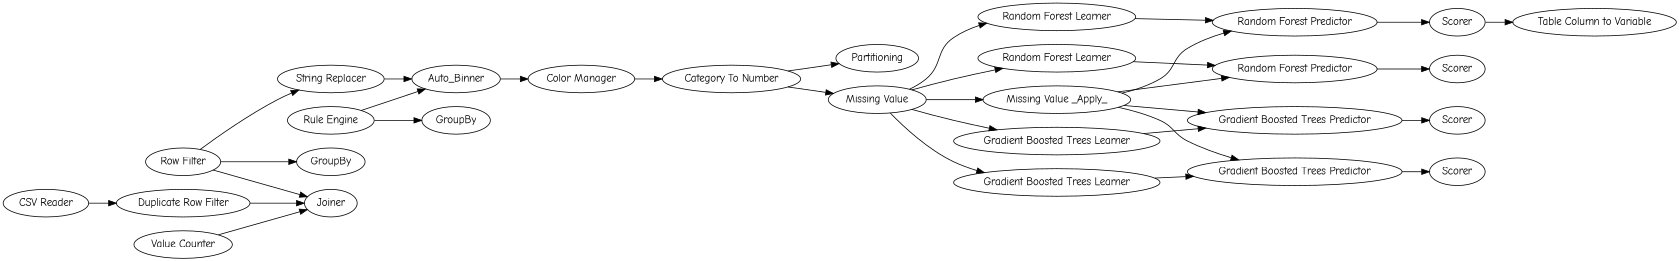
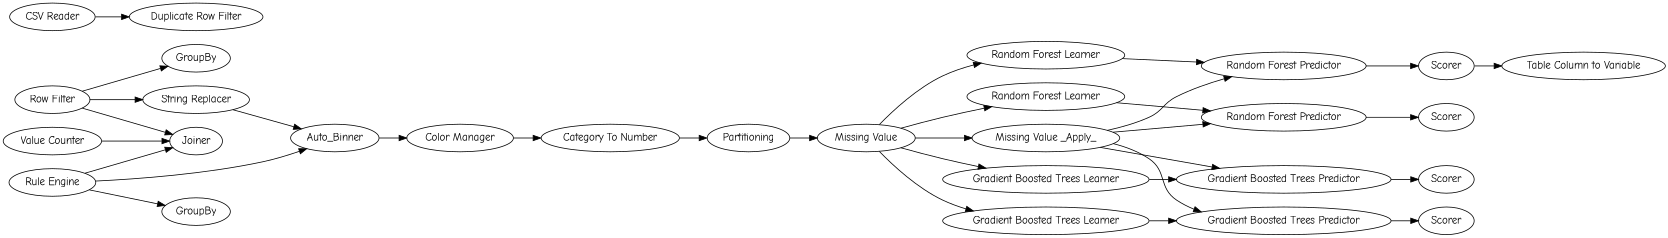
edge "Category To Number" -> "Missing Value": now "Partitioning" -> "Missing Value"
edge "Duplicate Row Filter" -> "Joiner": now "Rule Engine" -> "Joiner"
